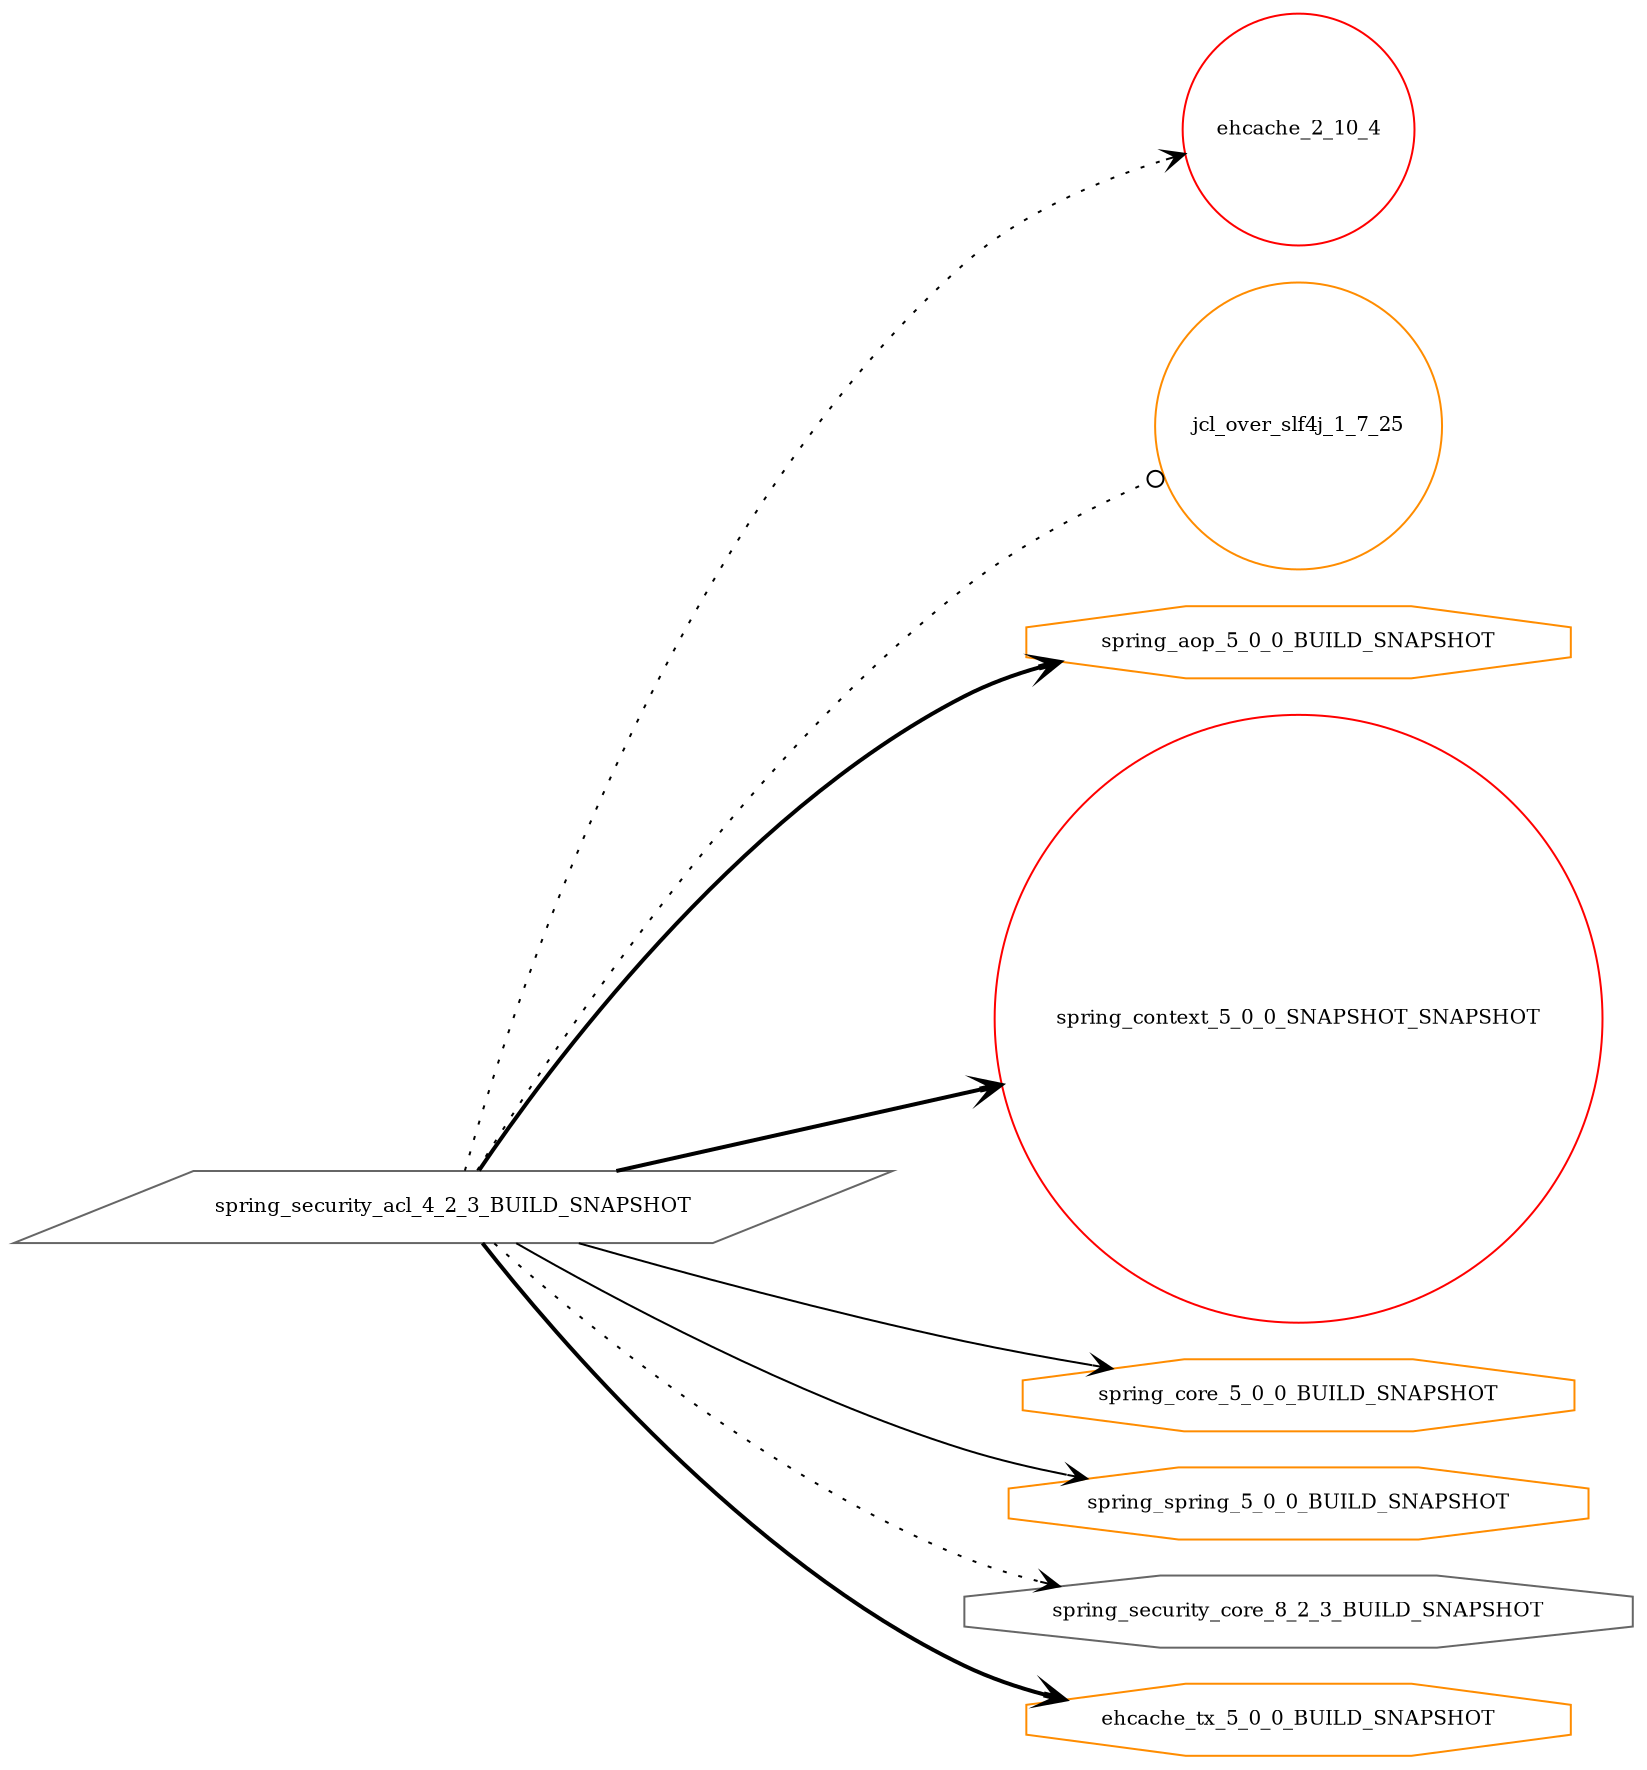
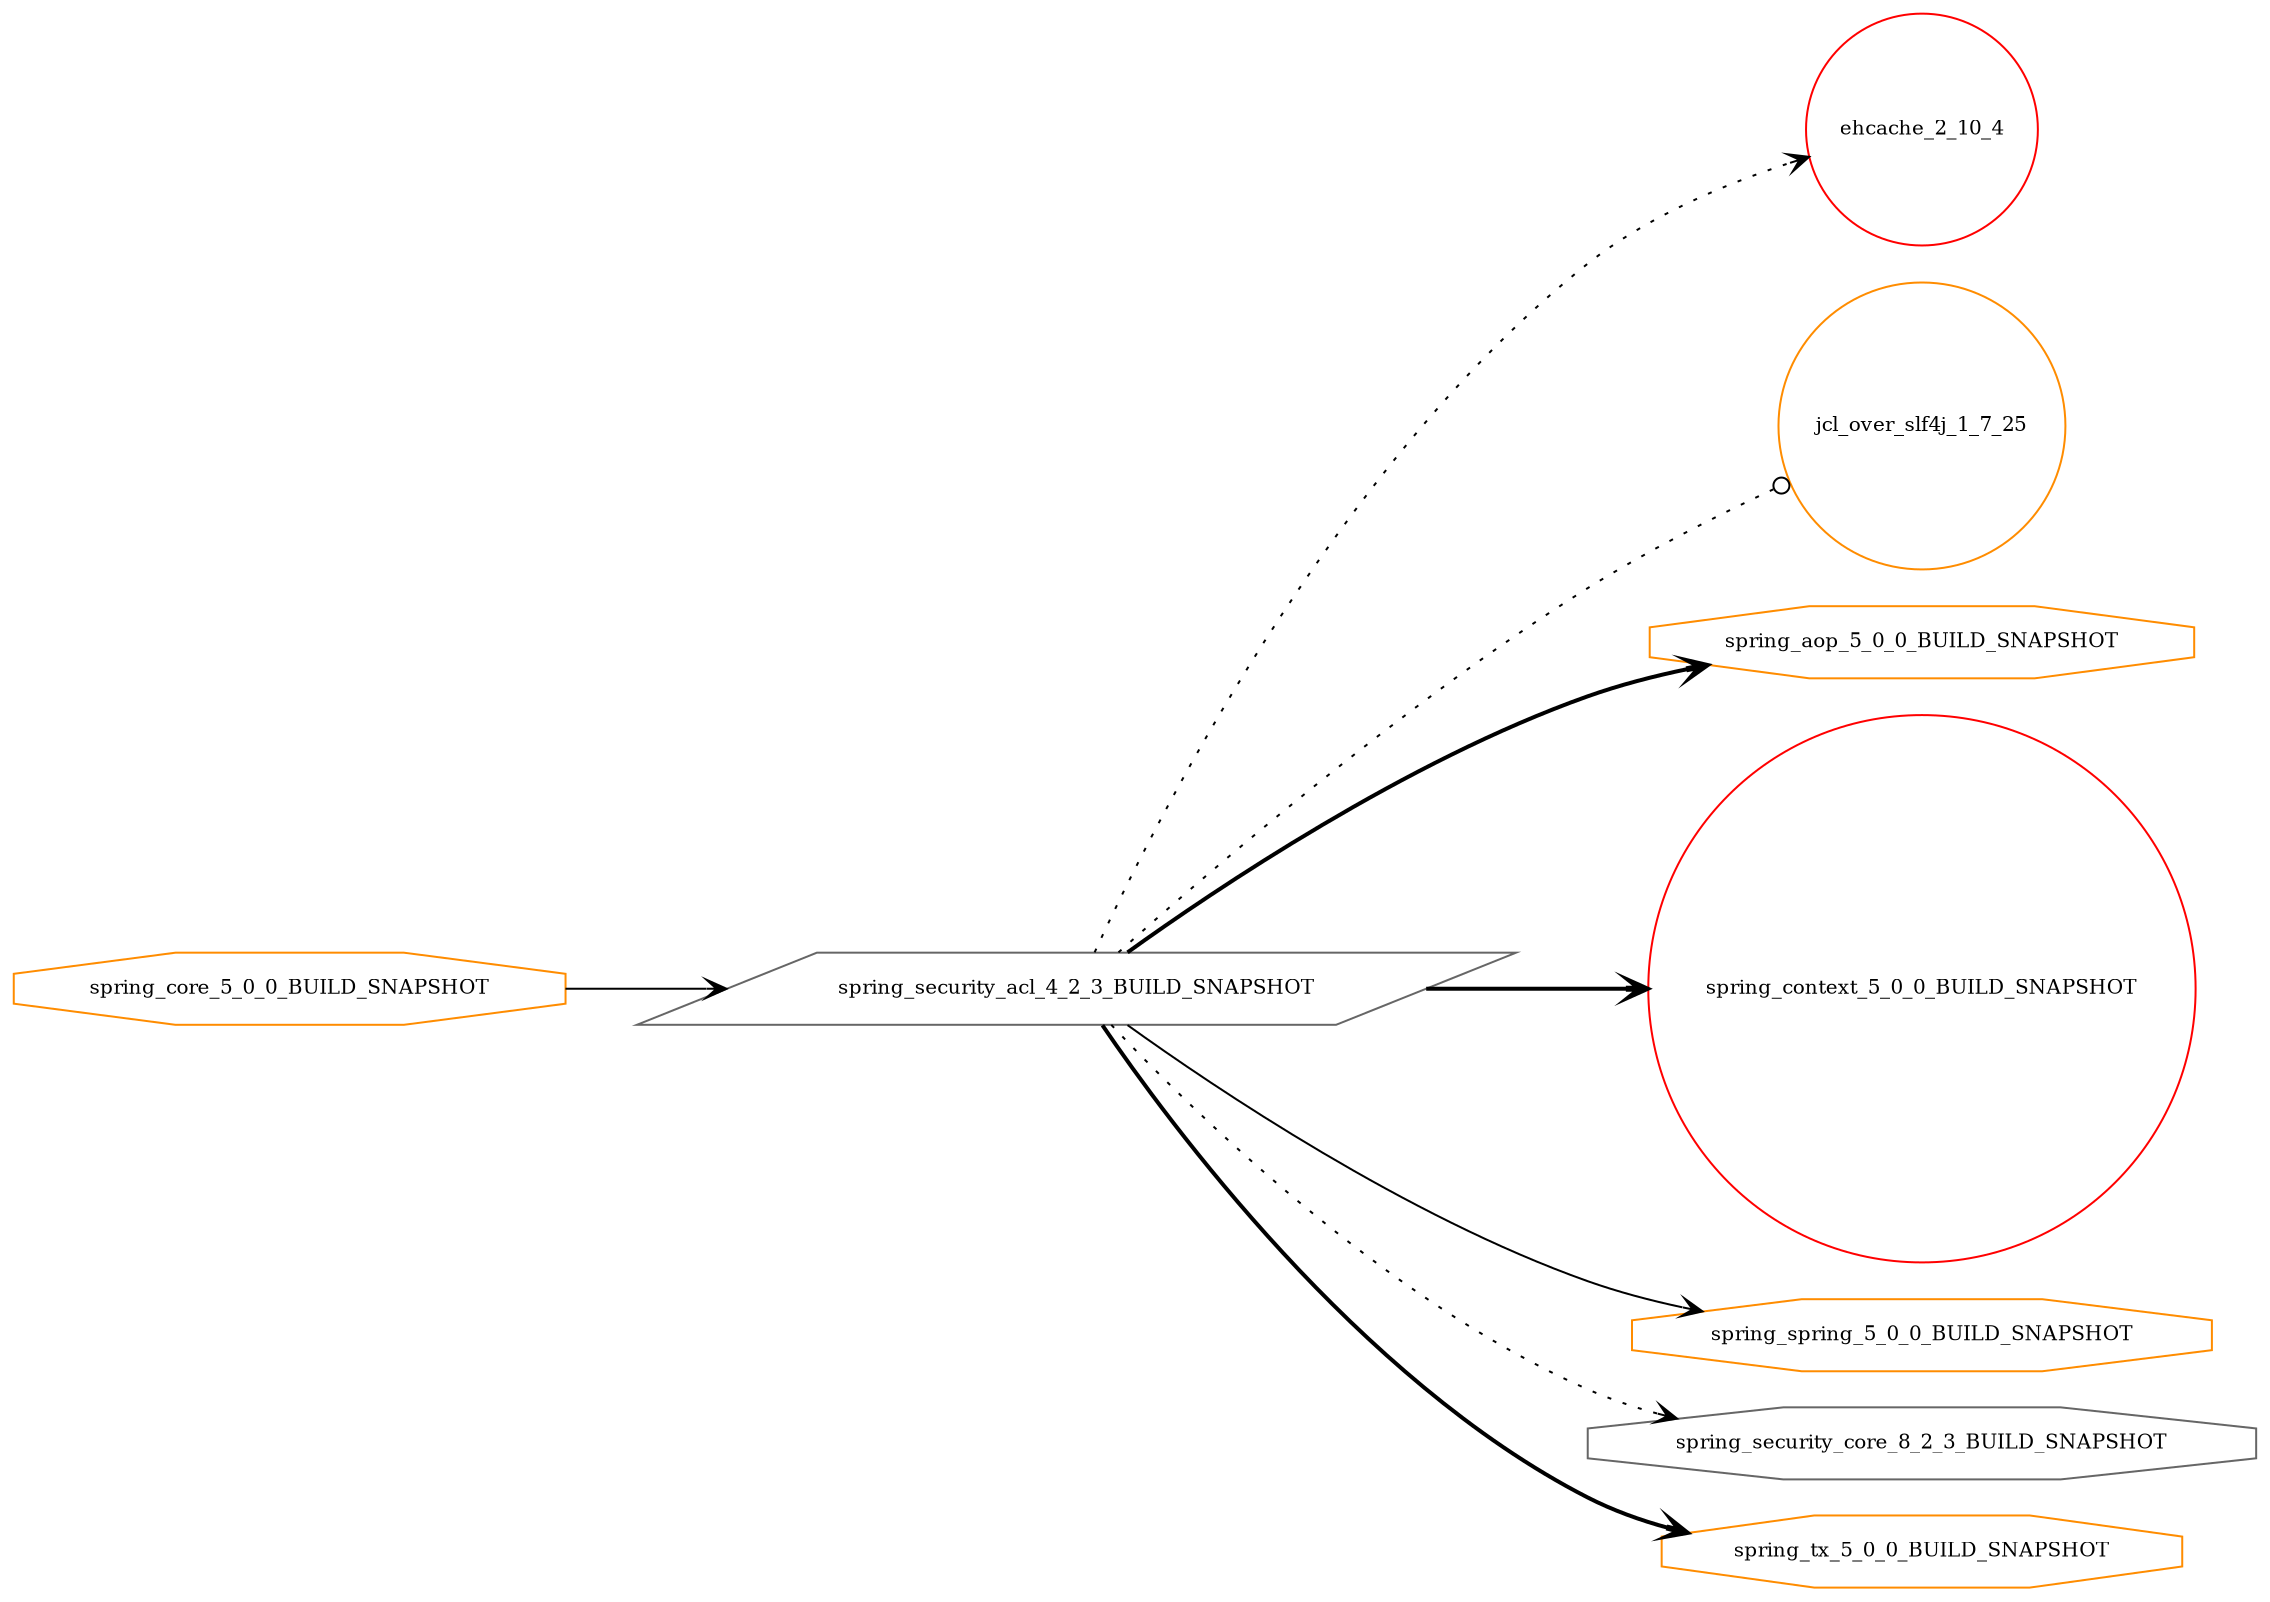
node "spring_context_5_0_0_SNAPSHOT_SNAPSHOT": label "spring_context_5_0_0_SNAPSHOT_SNAPSHOT" -> "spring_context_5_0_0_BUILD_SNAPSHOT"
edge "spring_security_acl_4_2_3_BUILD_SNAPSHOT" -> "spring_core_5_0_0_BUILD_SNAPSHOT": reversed
node "ehcache_tx_5_0_0_BUILD_SNAPSHOT": label "ehcache_tx_5_0_0_BUILD_SNAPSHOT" -> "spring_tx_5_0_0_BUILD_SNAPSHOT"
